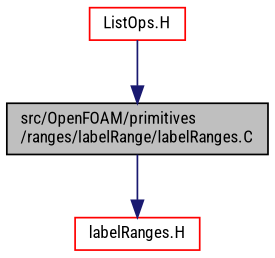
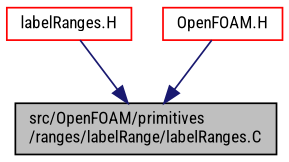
node "ListOps.H": label "ListOps.H" -> "OpenFOAM.H"
edge "src/OpenFOAM/primitives /ranges/labelRange/labelRanges.C" -> "labelRanges.H": reversed
